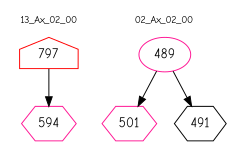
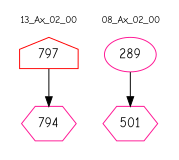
cluster "02_Ax_02_00": label "02_Ax_02_00" -> "08_Ax_02_00"
node "489": label "489" -> "289"
node "594": label "594" -> "794"
node "491": removed
